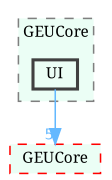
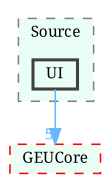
cluster "GEUCore": label "GEUCore" -> "Source"
